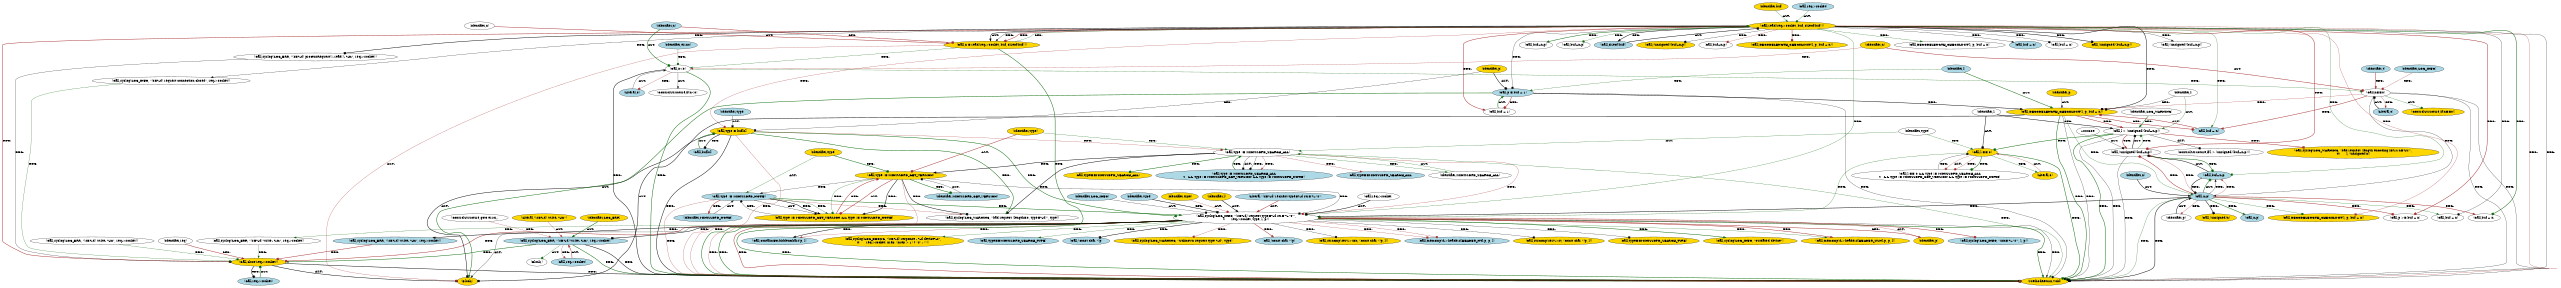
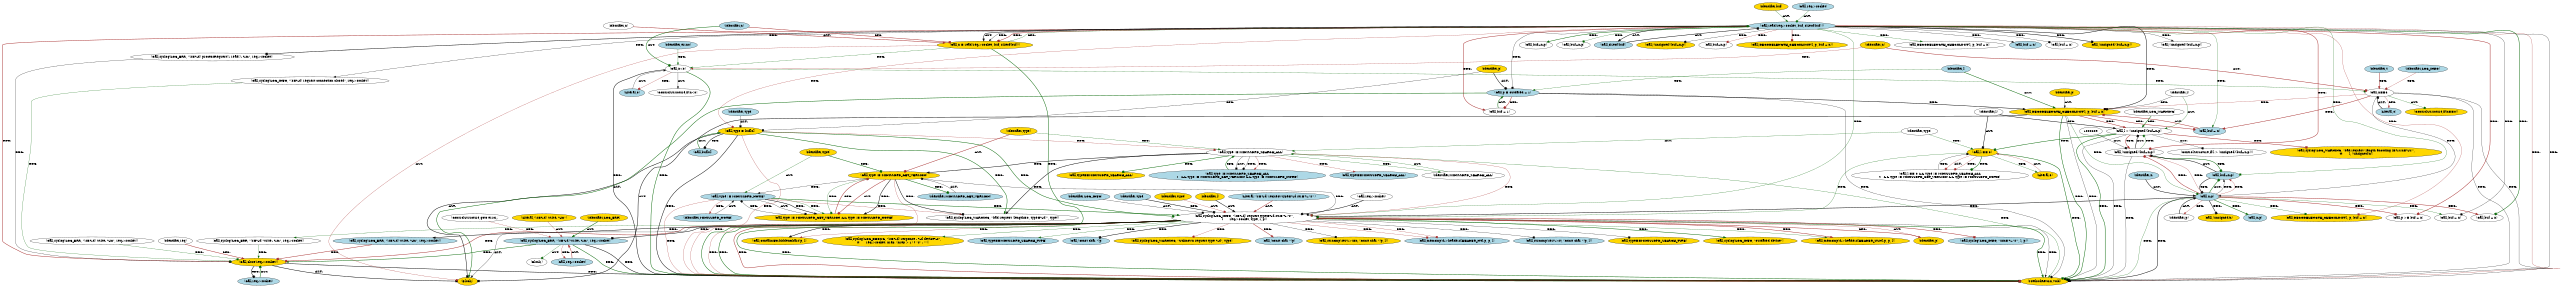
node "(Call,read(req->socket, buf, sizeof(buf)))": fillcolor gold -> lightblue
edge "(Call,read(req->socket, buf, sizeof(buf)))" -> "(Call,sizeof(buf))": label "CFG: " -> "AST: "
edge "(Identifier,errno)" -> "(Call,n<0)": arrowhead box -> normal
node "(Call,p = buf + 1)": label "(Call,p = buf + 1)" -> "(Call,p = outdated + 1)"
edge "(Call,buf[0])" -> "(Call,type = buf[0])": arrowhead box -> normal
edge "(Call,type != MINISSDPD_NOTIF)" -> "(Identifier,MINISSDPD_NOTIF)": style bold -> solid
node "(Call,containsForbiddenChars(p, l))": fillcolor lightblue -> gold
node "(Call,strncmp(serv->st, (const char *)p, l))": fillcolor gold -> lightblue
